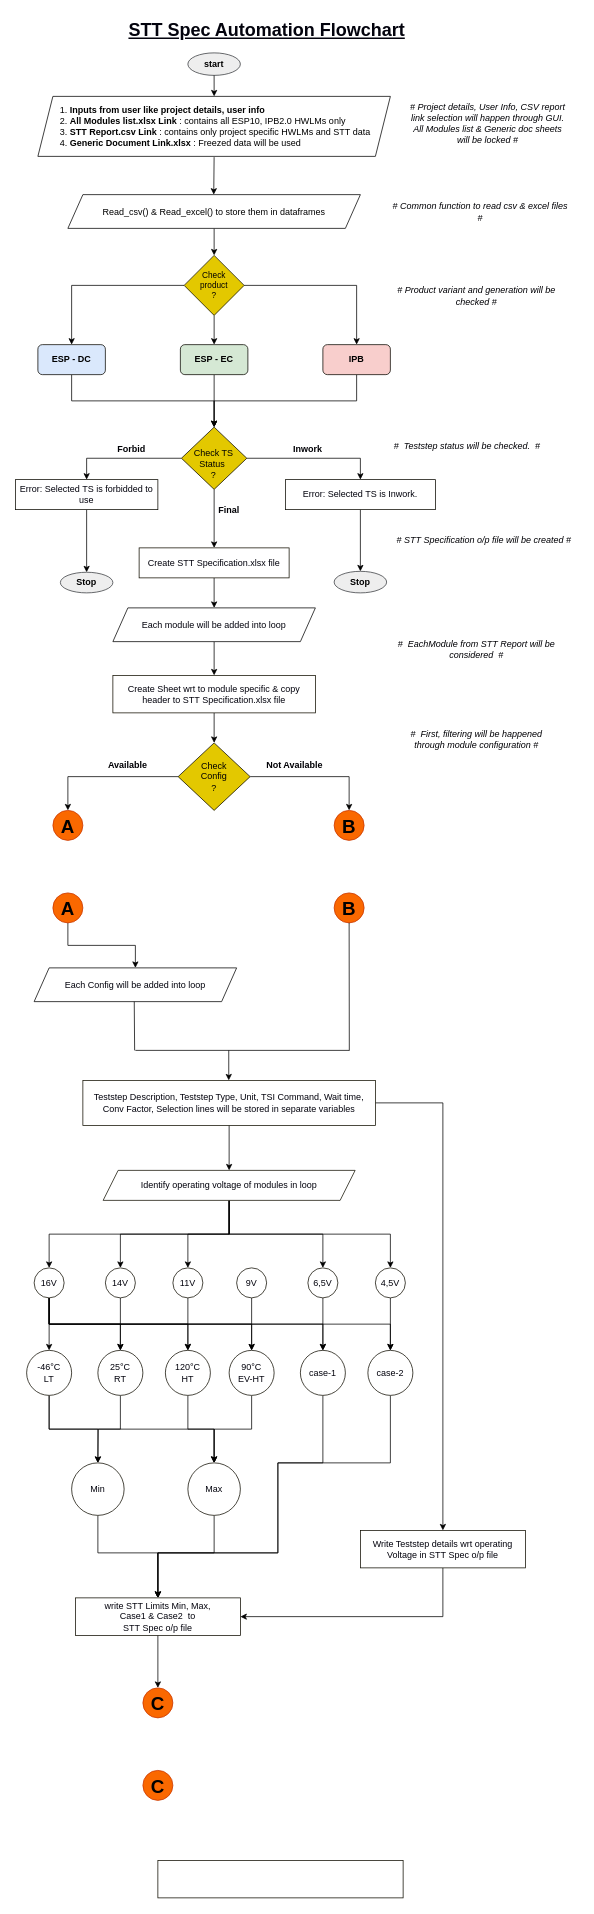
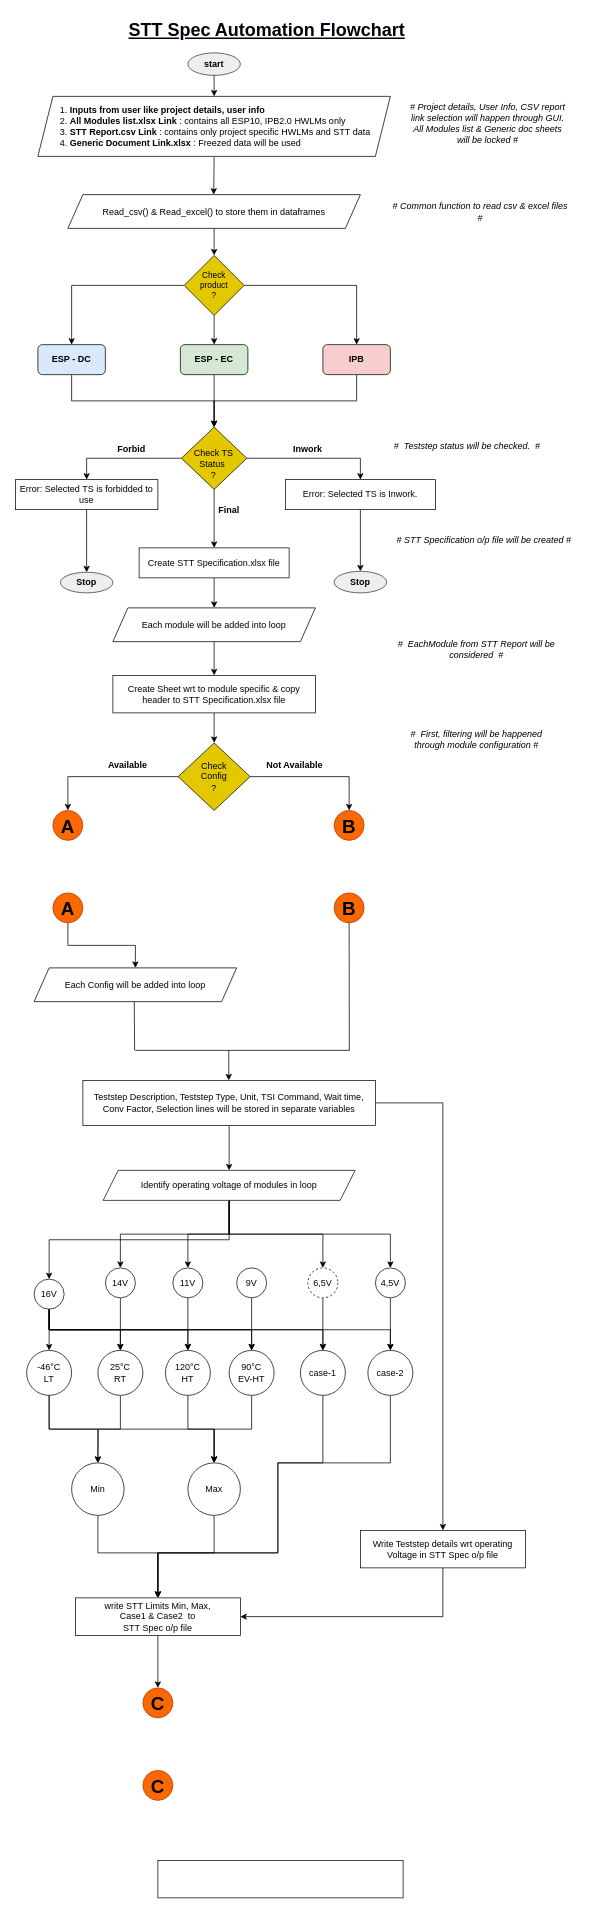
node "# Product variant and generation will be checked #": removed
node "16V": moved (49, 1283) -> (49, 1294)
node "6,5V": style solid -> dashed
